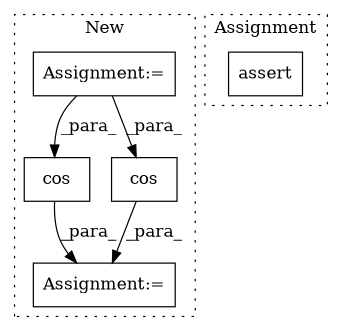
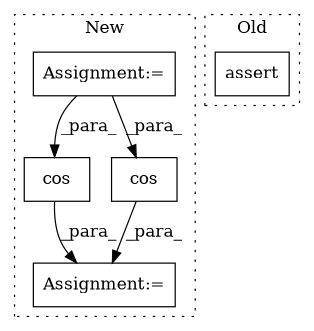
cluster "Assignment": label "Assignment" -> "Old"
